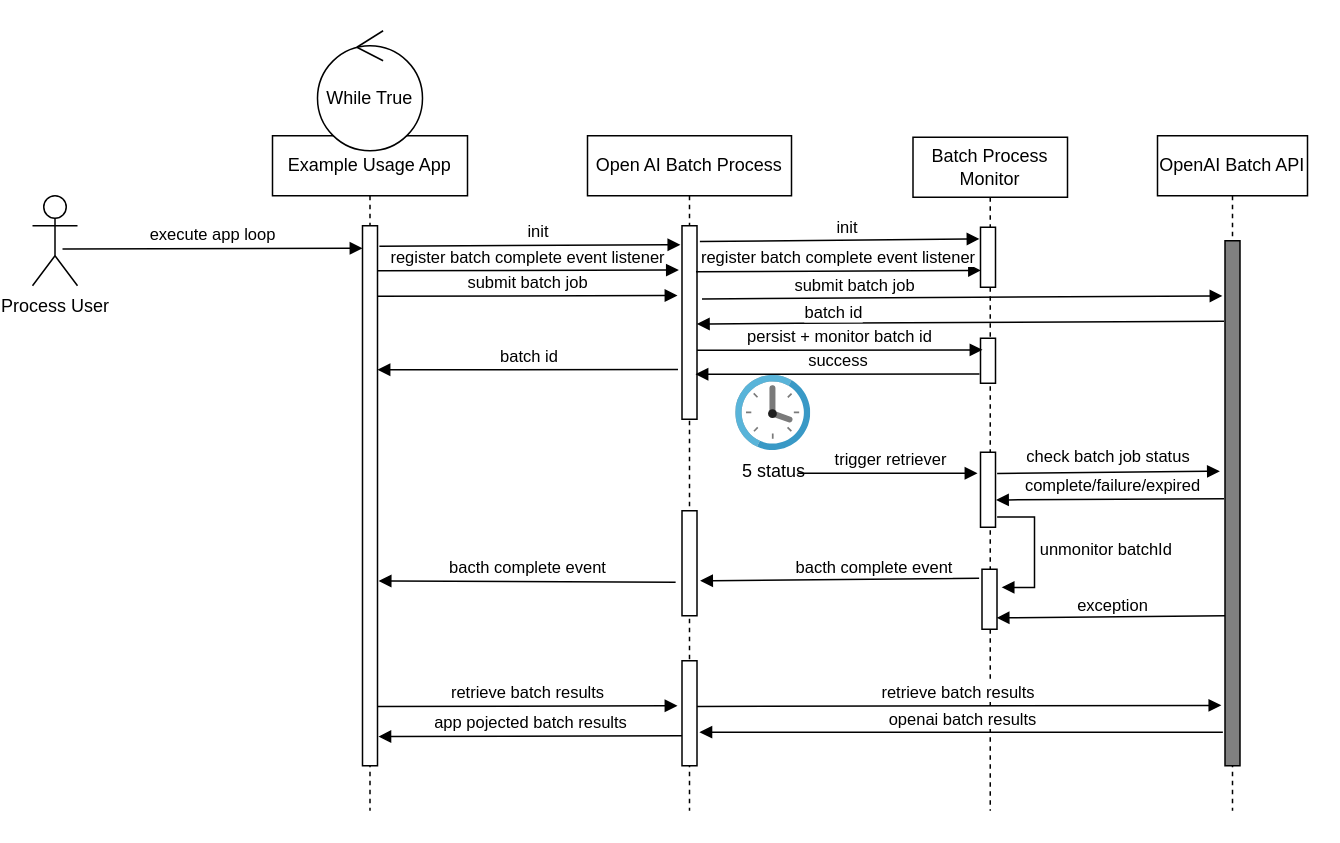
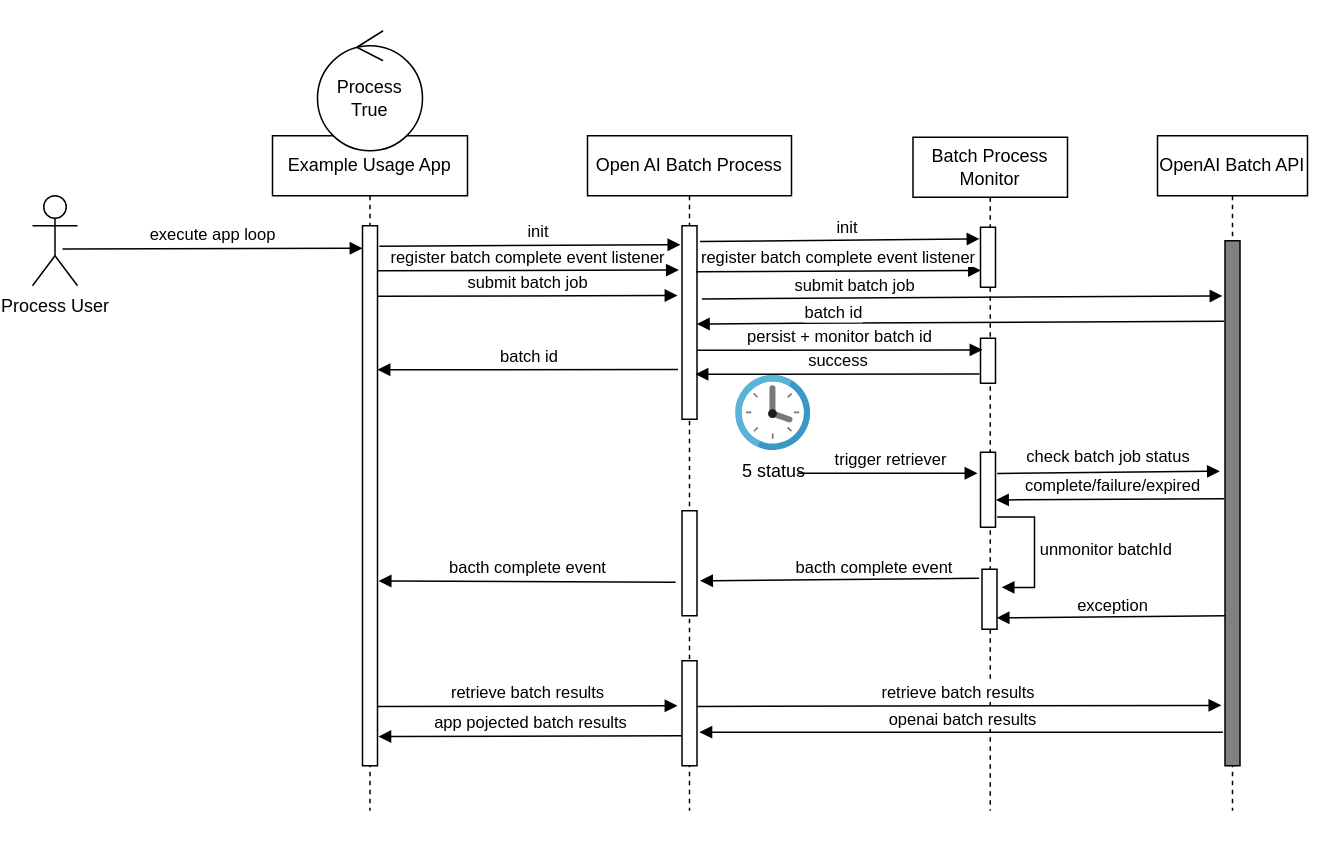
node "While True": label "While True" -> "Process True"
